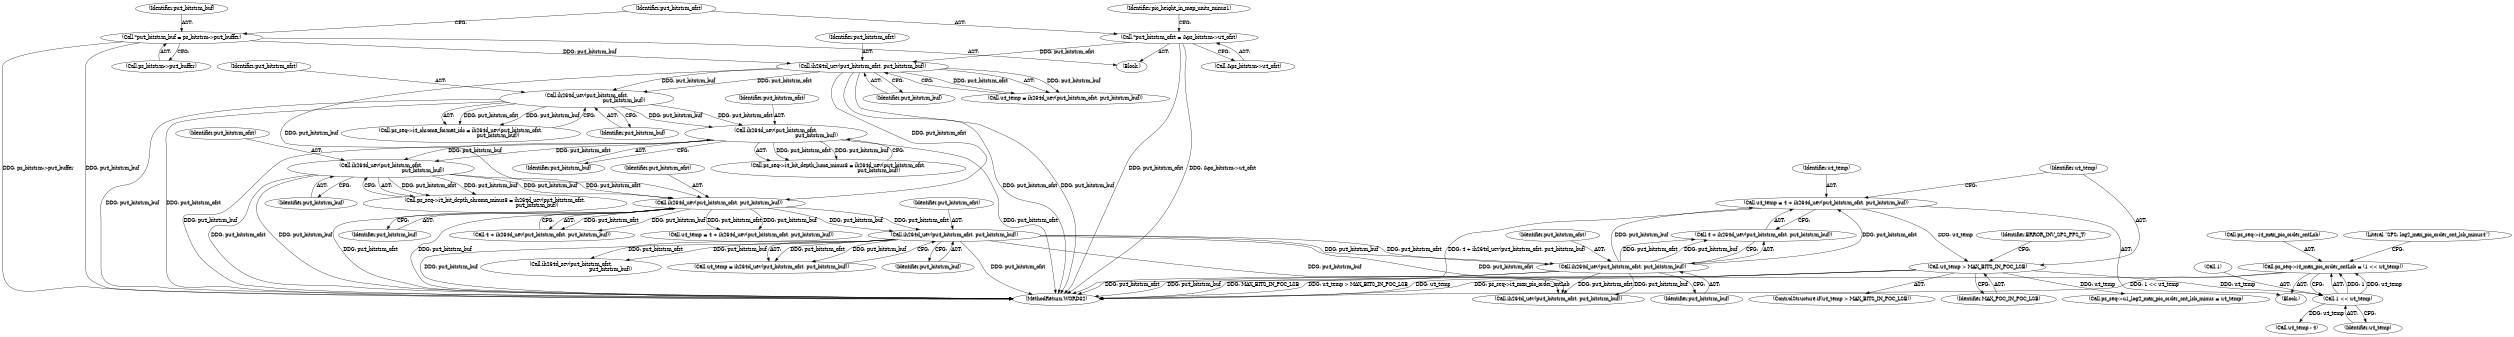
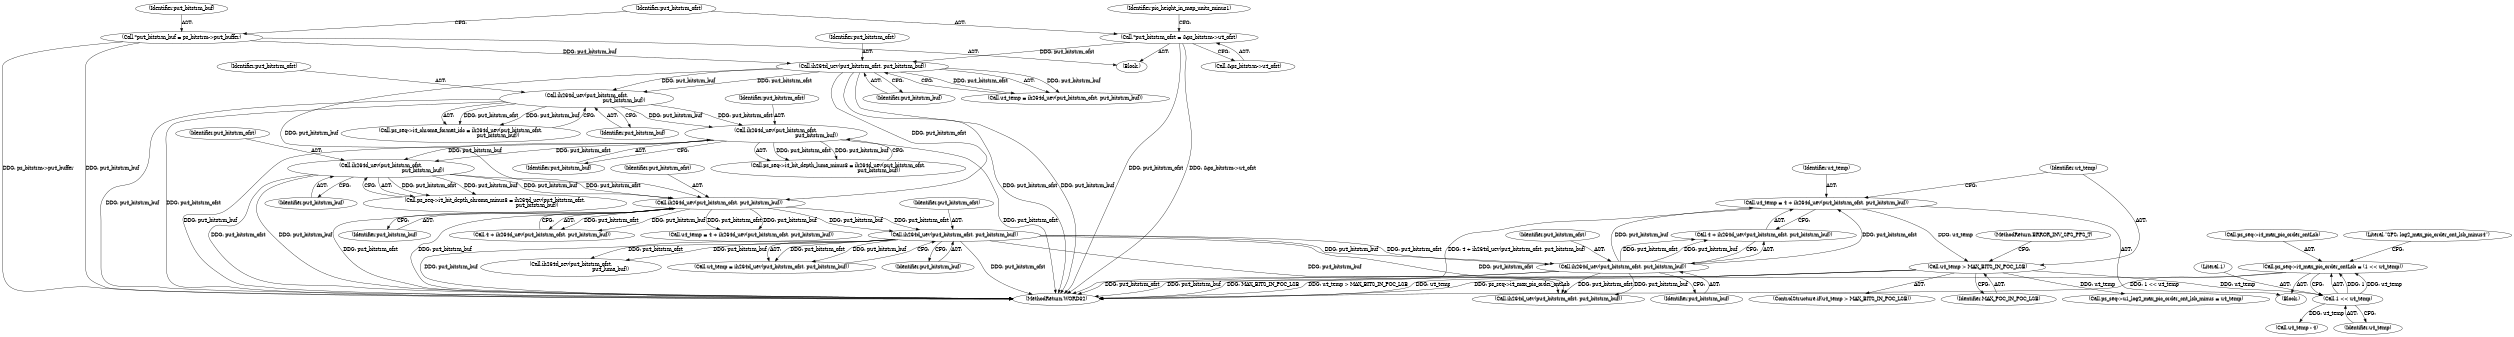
node "(Call,ps_bitstrm->pu4_buffer)": removed
node "(Identifier,ERROR_INV_SPS_PPS_T)": label "(Identifier,ERROR_INV_SPS_PPS_T)" -> "(MethodReturn,ERROR_INV_SPS_PPS_T)"
node "(Call,ih264d_sev(pu4_bitstrm_ofst, pu4_bitstrm_buf))": label "(Call,ih264d_sev(pu4_bitstrm_ofst, pu4_bitstrm_buf))" -> "(Call,ih264d_sev(pu4_bitstrm_ofst, pu4_luma_buf))"
node "(Call,1)": label "(Call,1)" -> "(Literal,1)"
